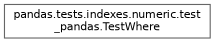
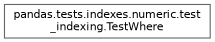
node "pandas.tests.indexes.numeric.test _pandas.TestWhere": label "pandas.tests.indexes.numeric.test _pandas.TestWhere" -> "pandas.tests.indexes.numeric.test _indexing.TestWhere"
